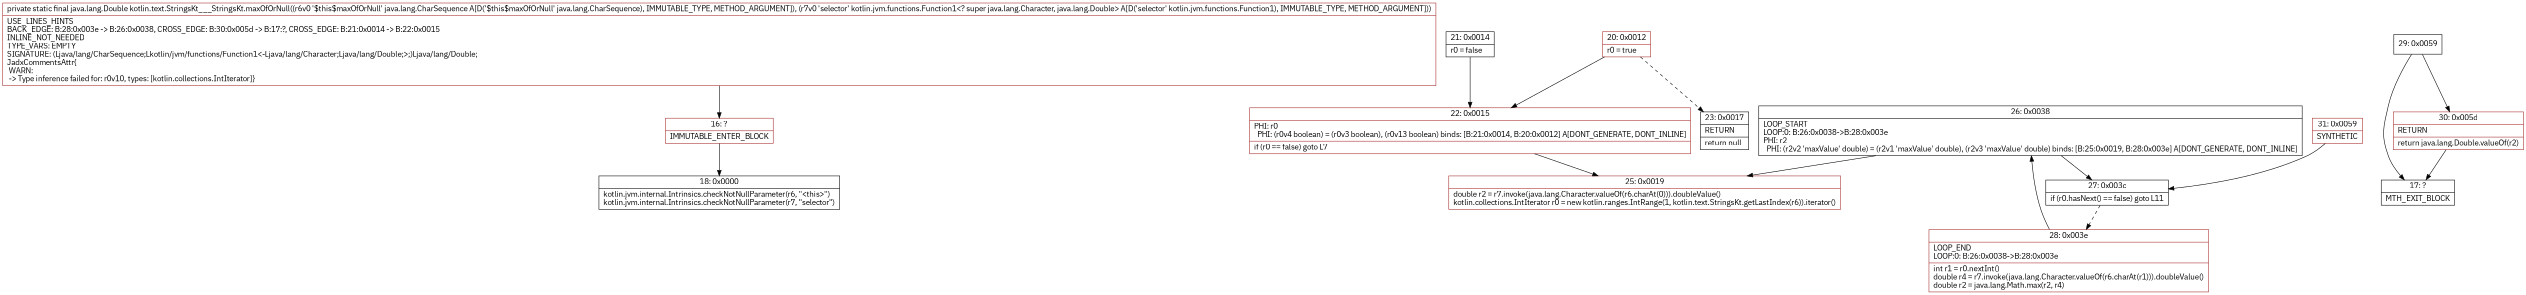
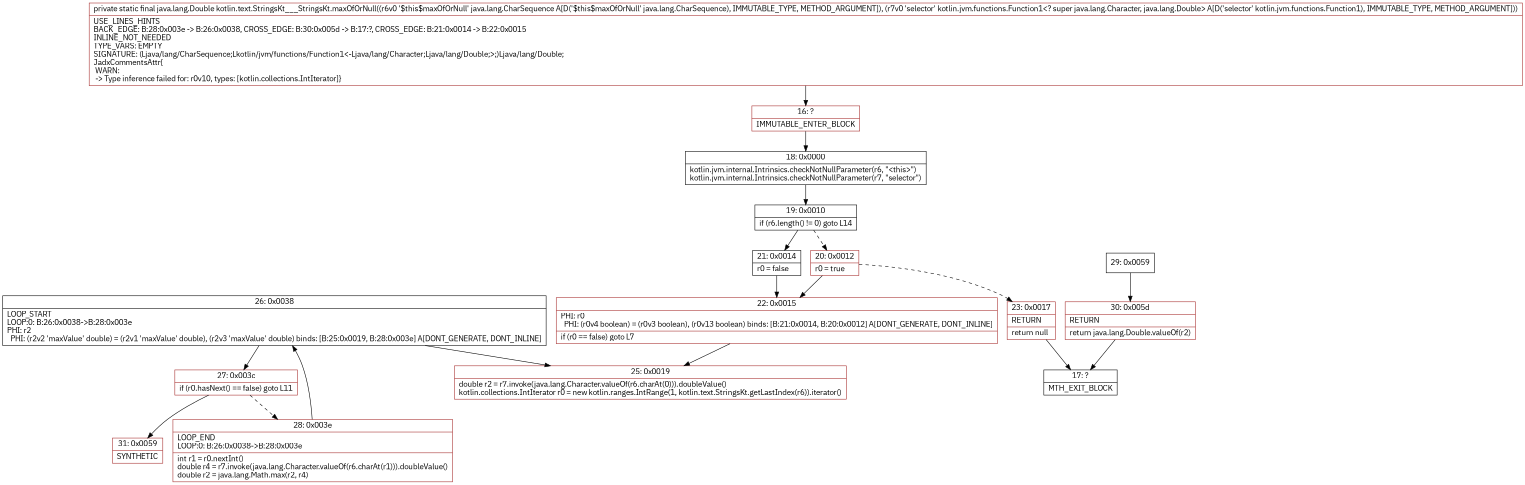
edge "29: 0x0059" -> "17: ?": now "23: 0x0017" -> "17: ?"
node "23: 0x0017": color black -> brown
edge "31: 0x0059" -> "27: 0x003c": reversed
node "27: 0x003c": color black -> brown
node "19: 0x0010": added
